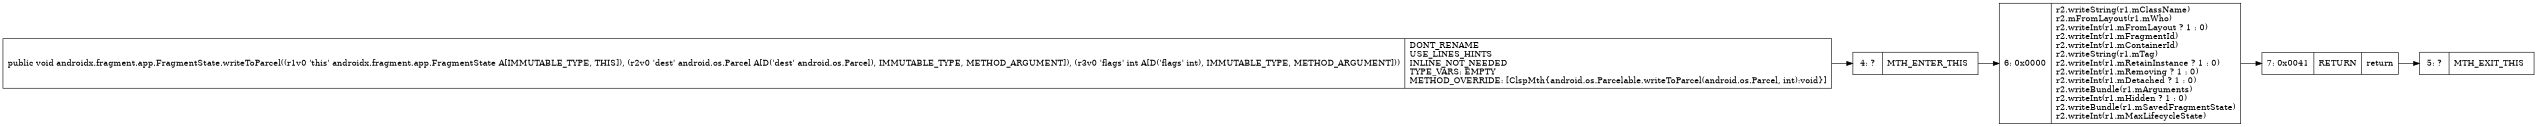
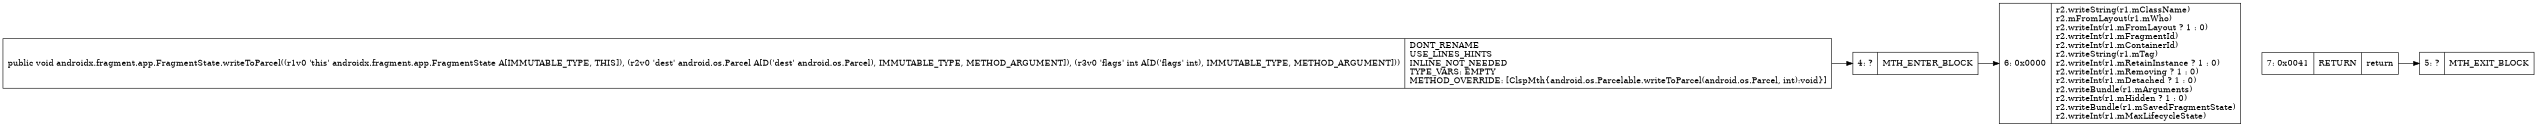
node "4: ?": text "MTH_ENTER_THIS" -> "MTH_ENTER_BLOCK"
edge "6: 0x0000" -> "7: 0x0041": removed
node "5: ?": text "MTH_EXIT_THIS" -> "MTH_EXIT_BLOCK"
